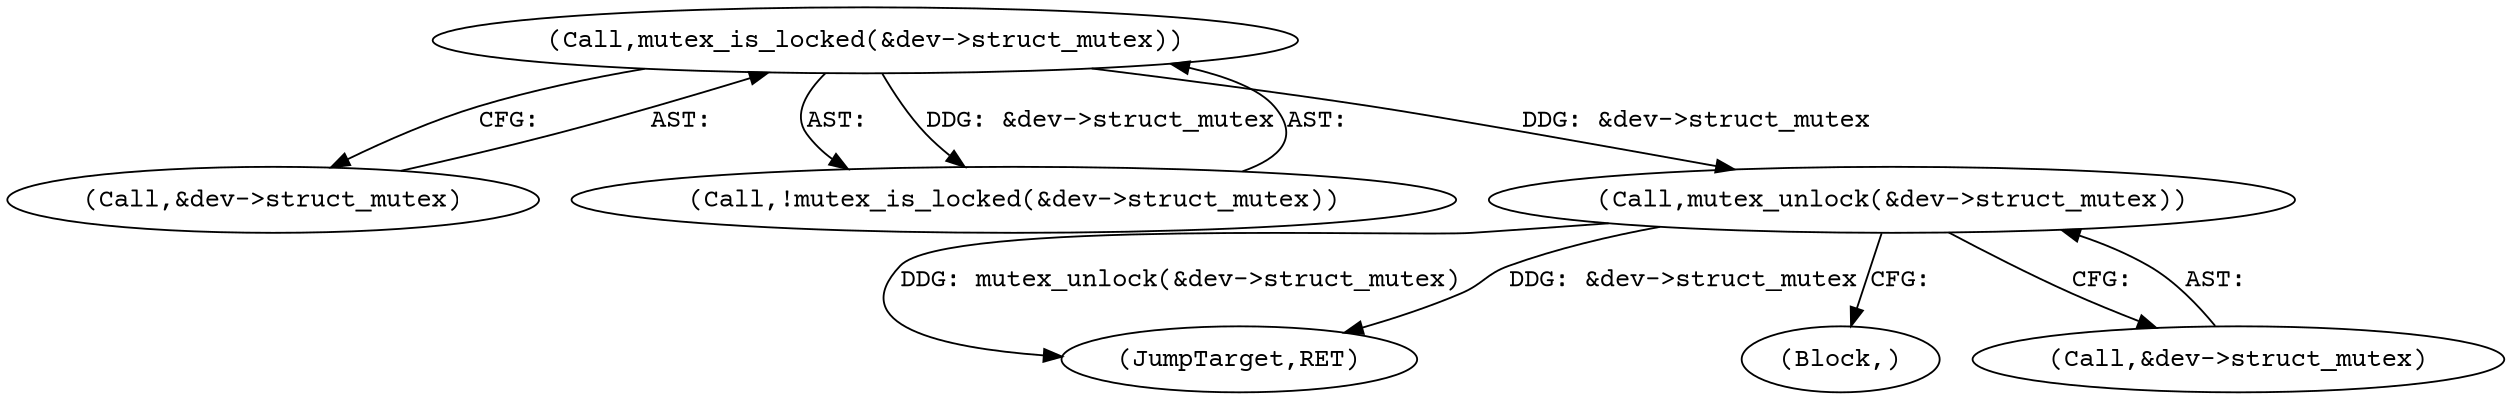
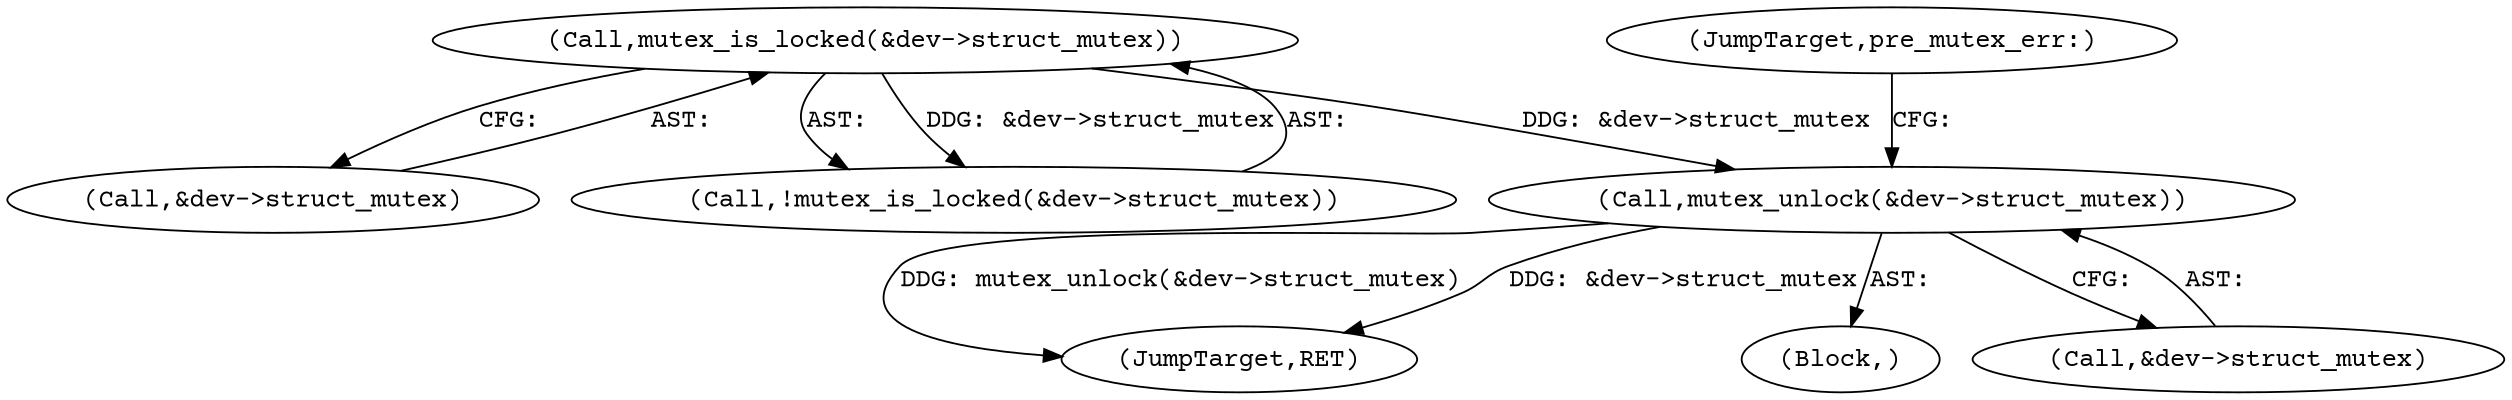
node "(JumpTarget,pre_mutex_err:)": added
edge "(Call,mutex_unlock(&dev->struct_mutex))" -> "(Block,)": label "CFG: " -> "AST: "
